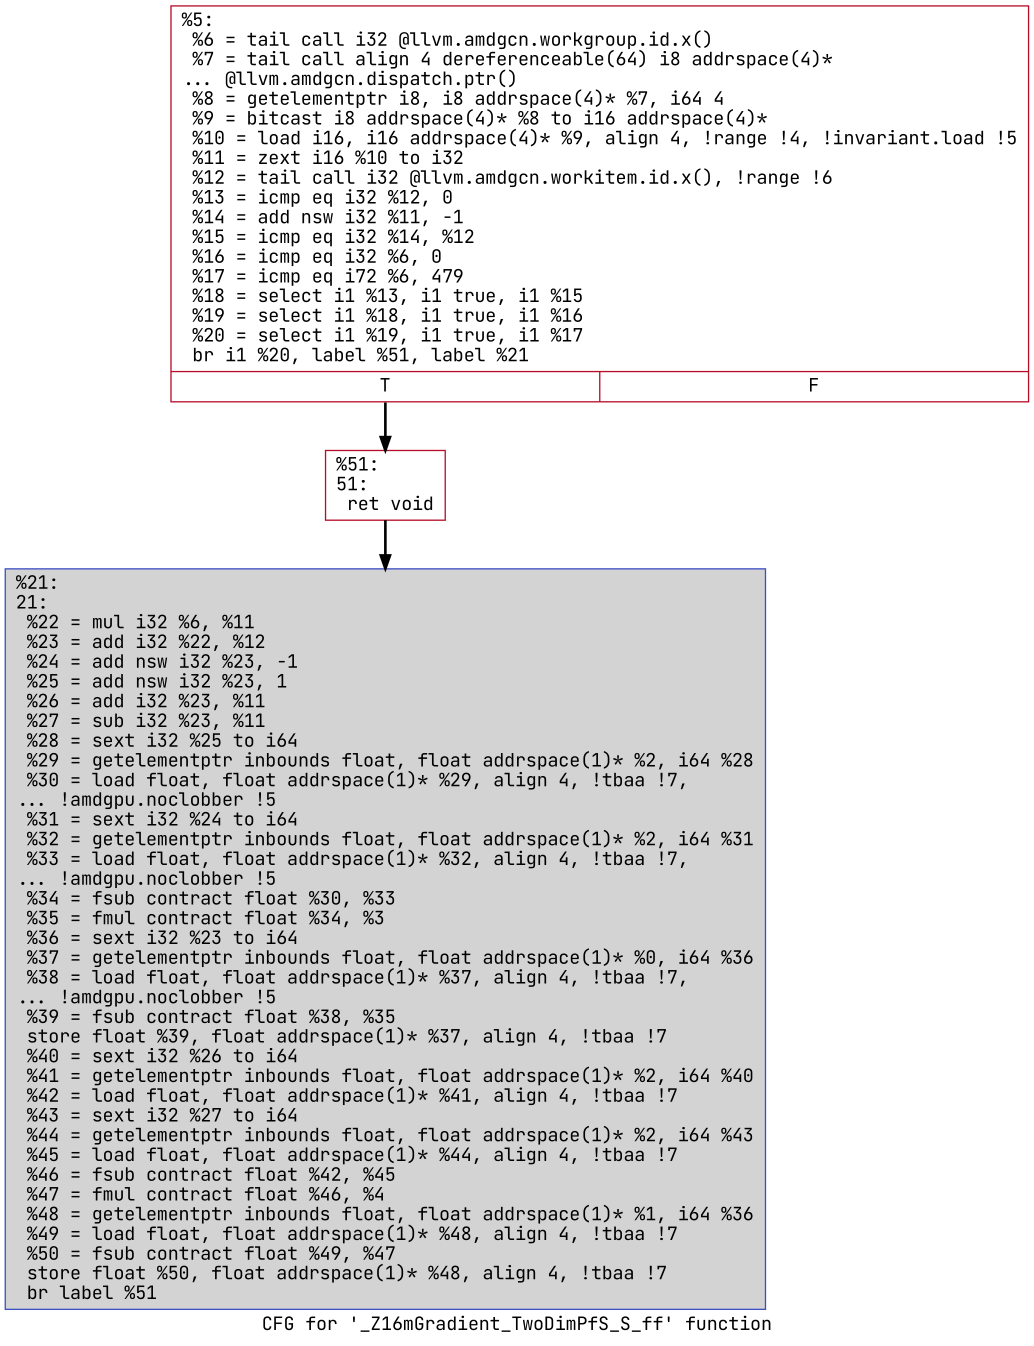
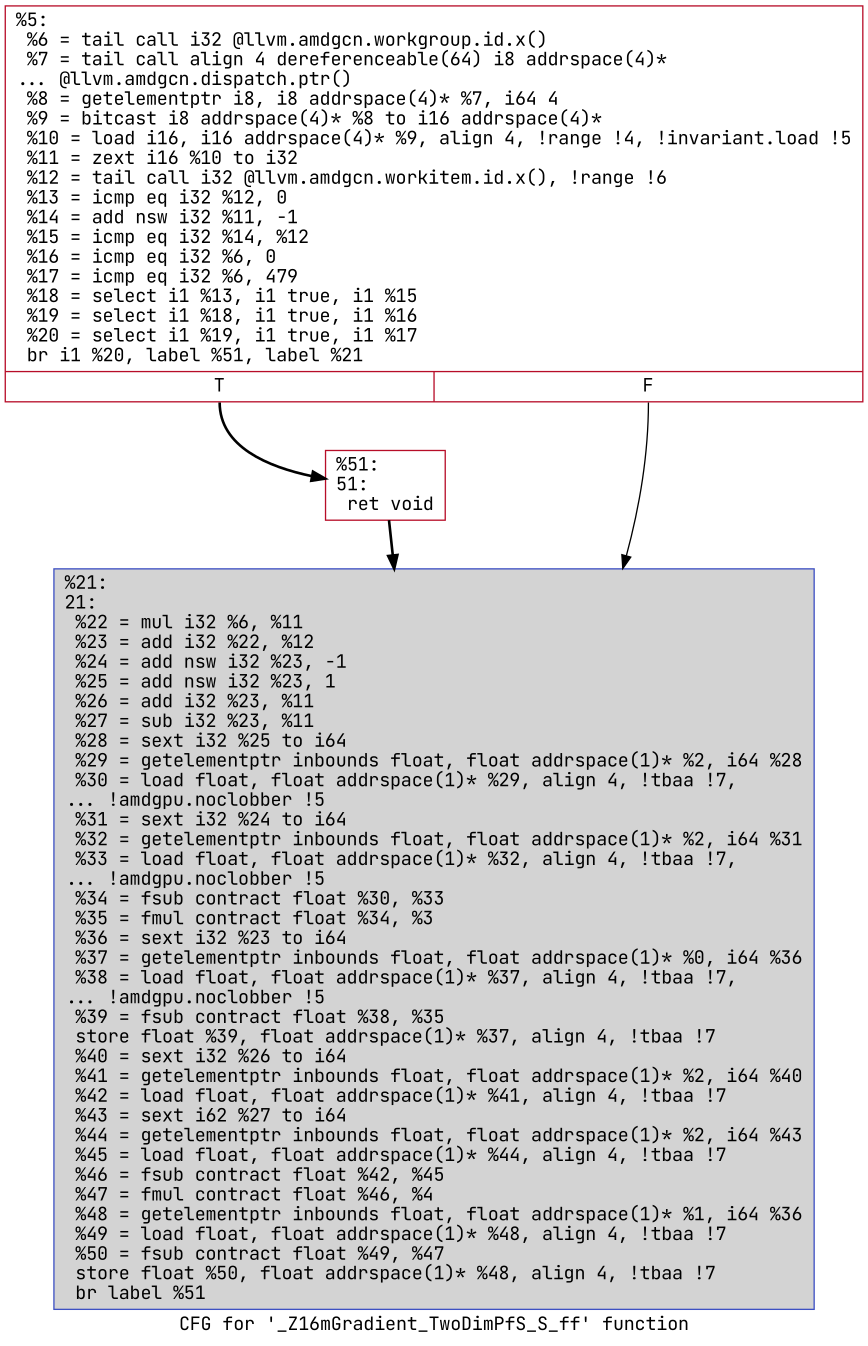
node "%5:": text "%17 = icmp eq i72 %6, 479" -> "%17 = icmp eq i32 %6, 479"
edge "%5:" -> "%21:": added
node "%21:": text "%43 = sext i32 %27 to i64" -> "%43 = sext i62 %27 to i64"
